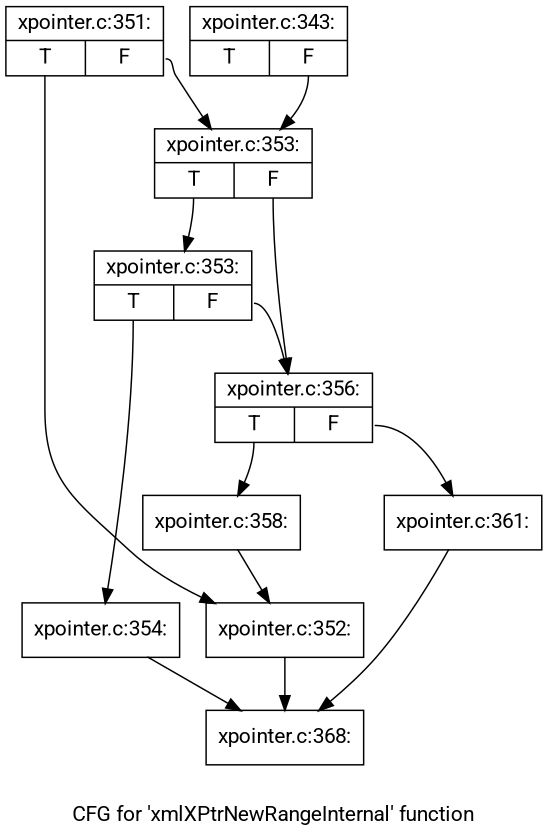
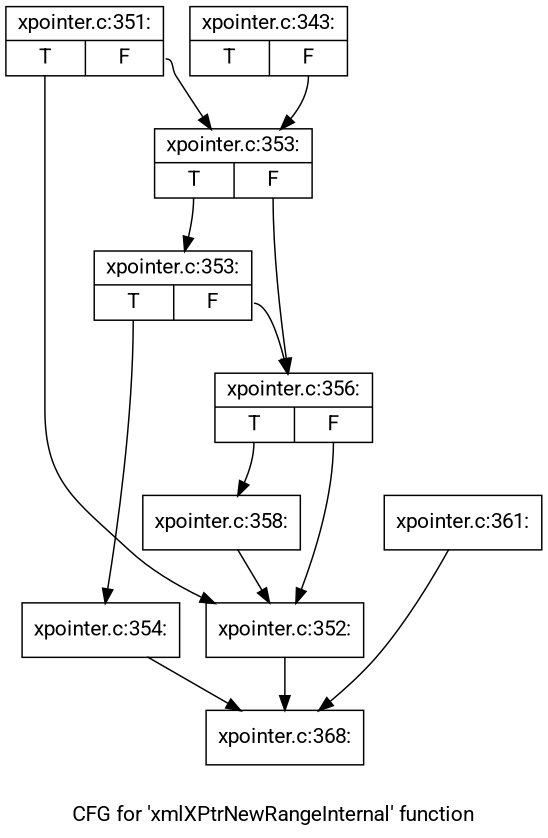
edge "xpointer.c:356:" -> "xpointer.c:361:": now "xpointer.c:356:" -> "xpointer.c:352:"
